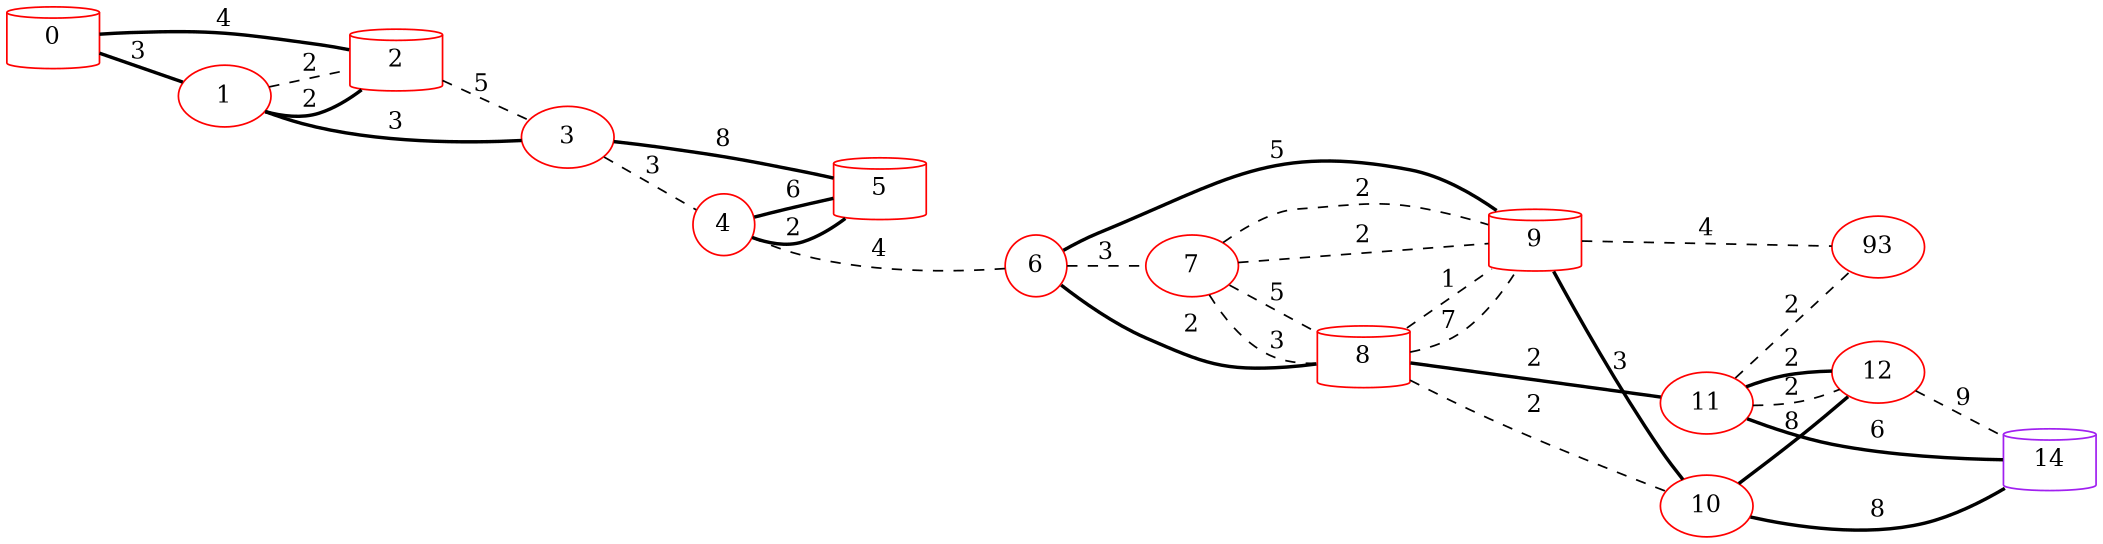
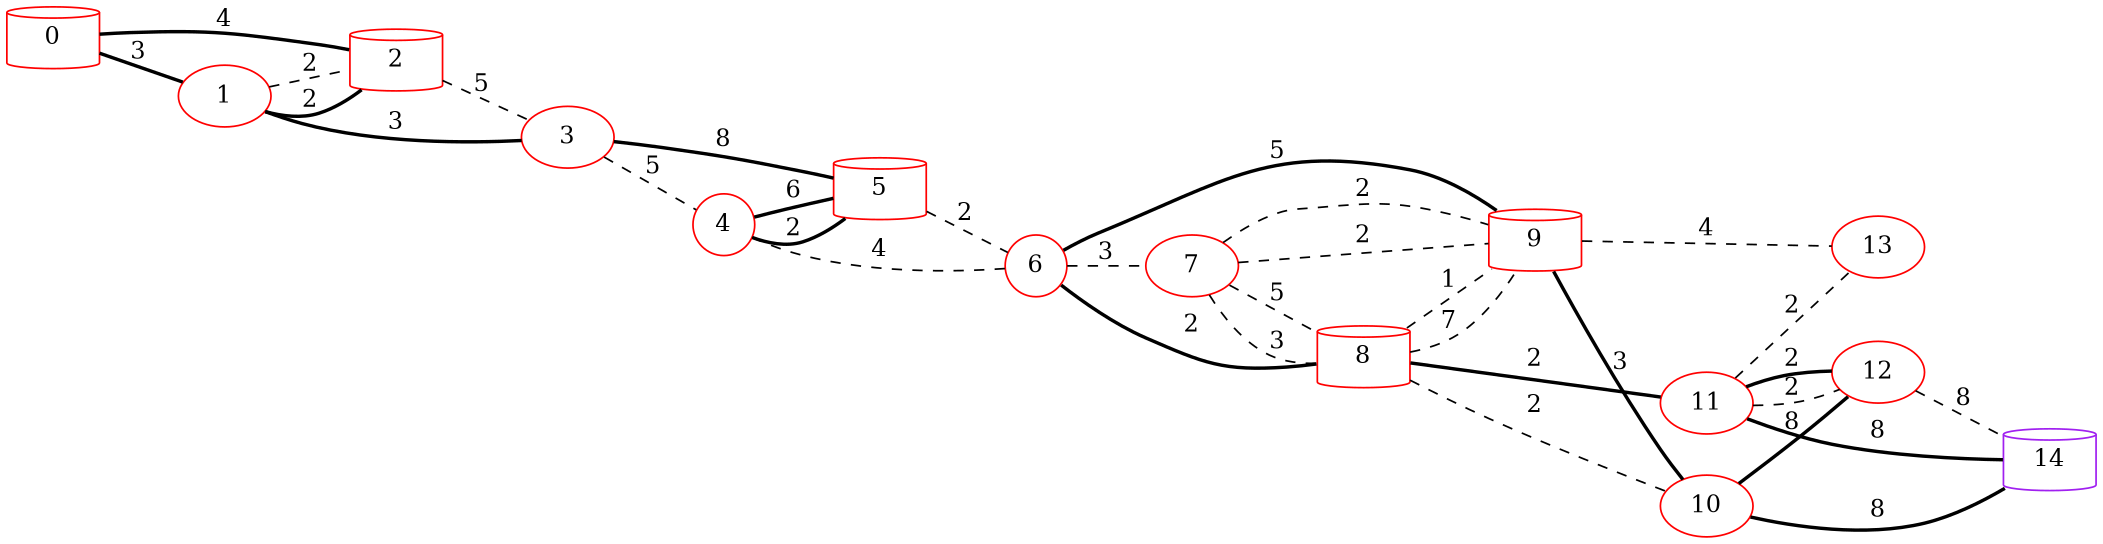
edge "3" -- "4": label "3" -> "5"
edge "5" -- "6": added, label "2"
node "93": label "93" -> "13"
edge "12" -- "14": label "9" -> "8"
edge "11" -- "14": label "6" -> "8"
